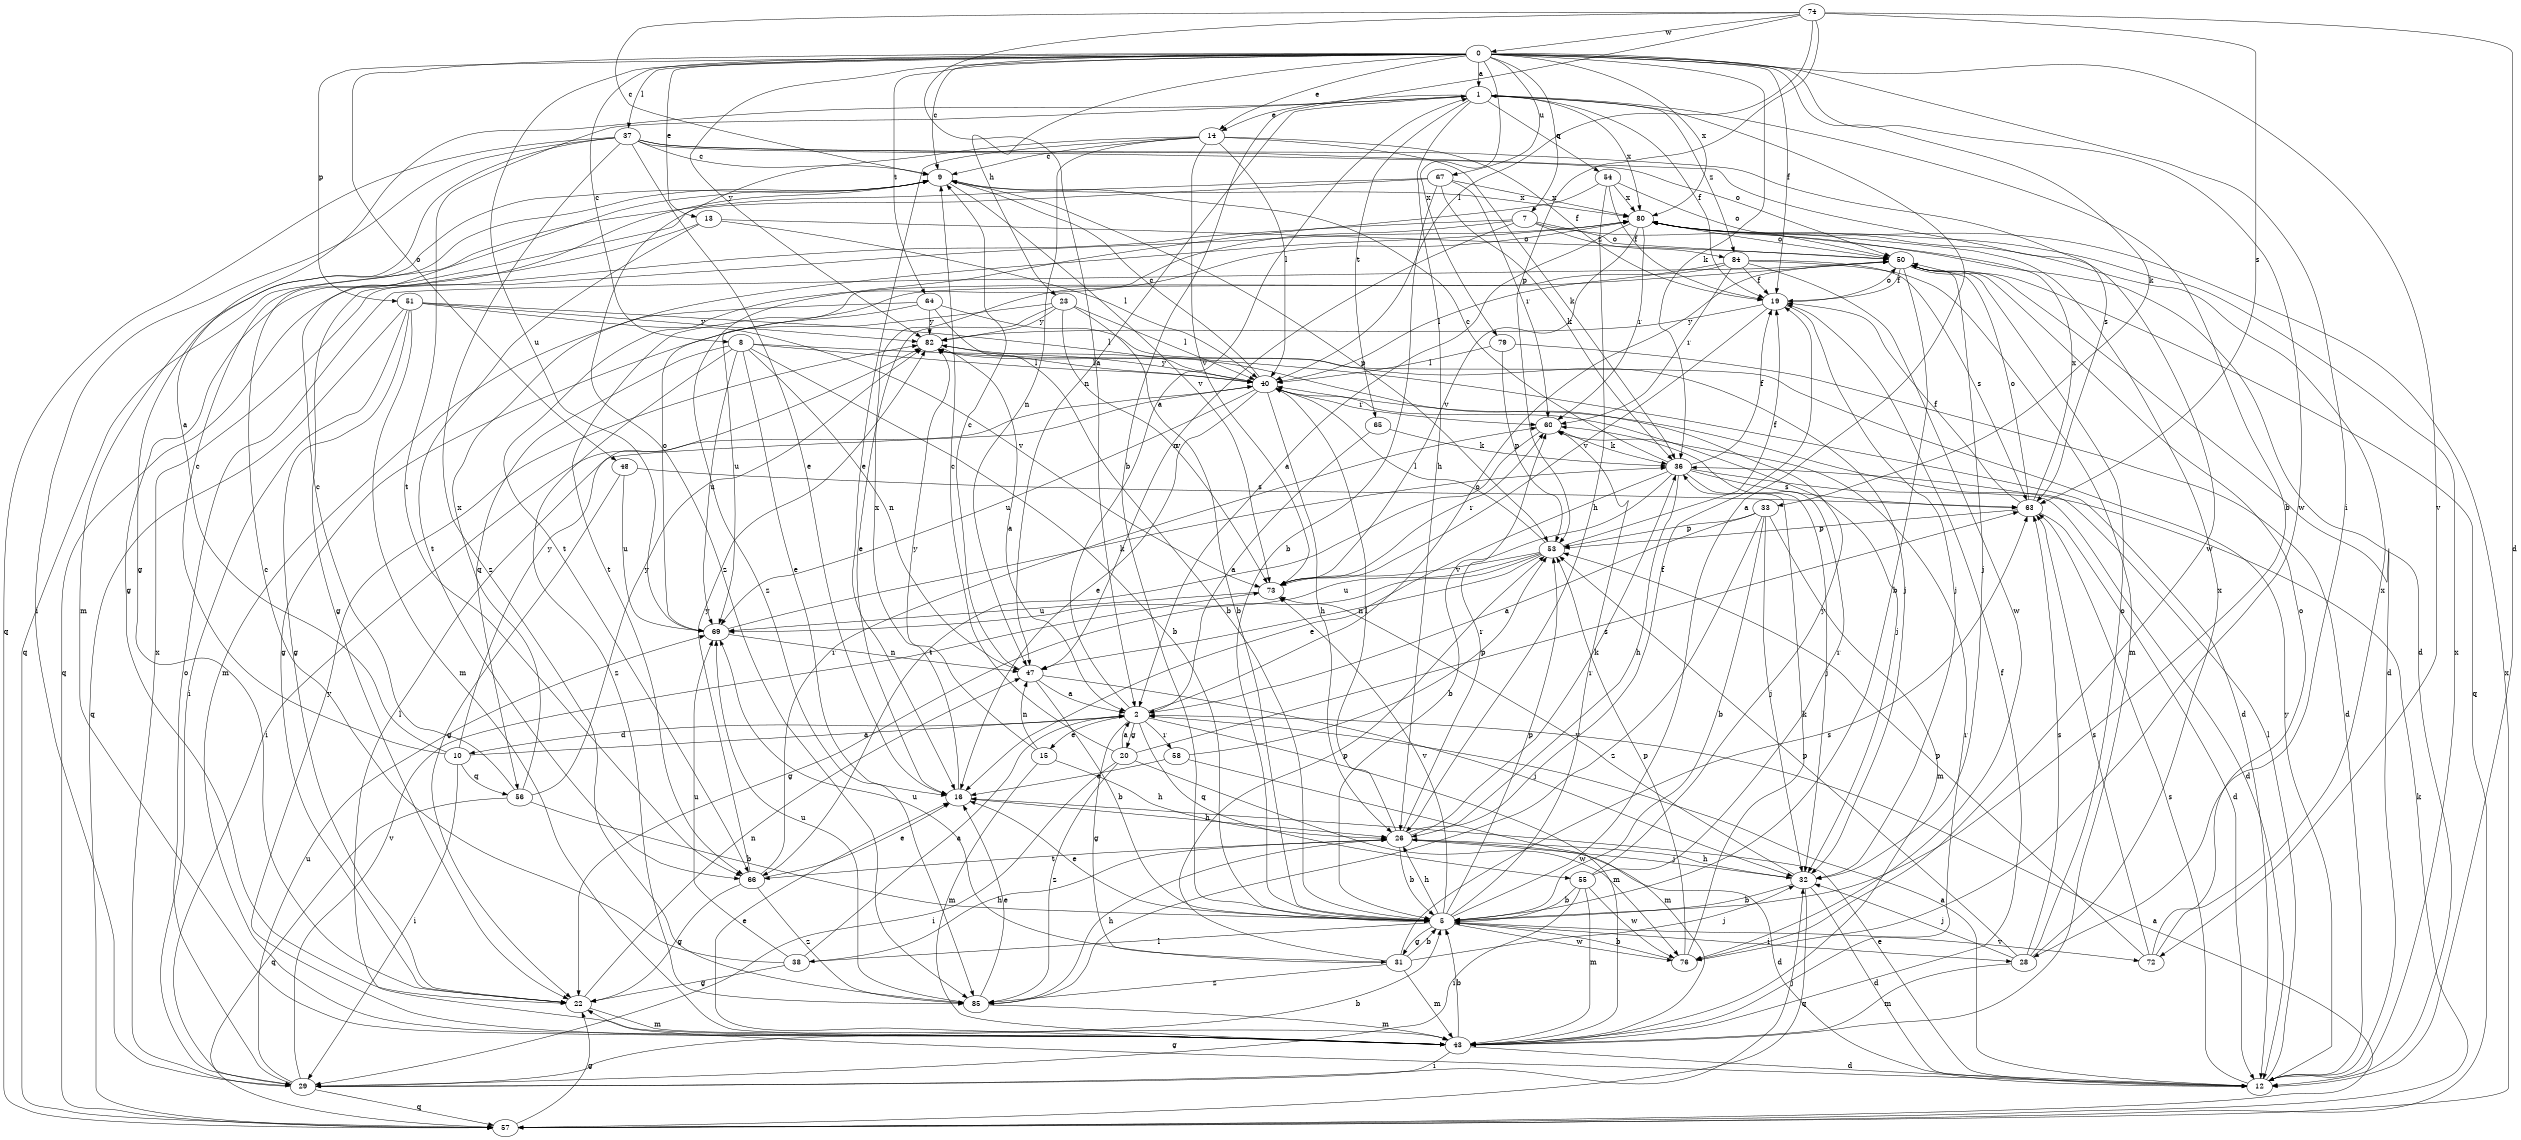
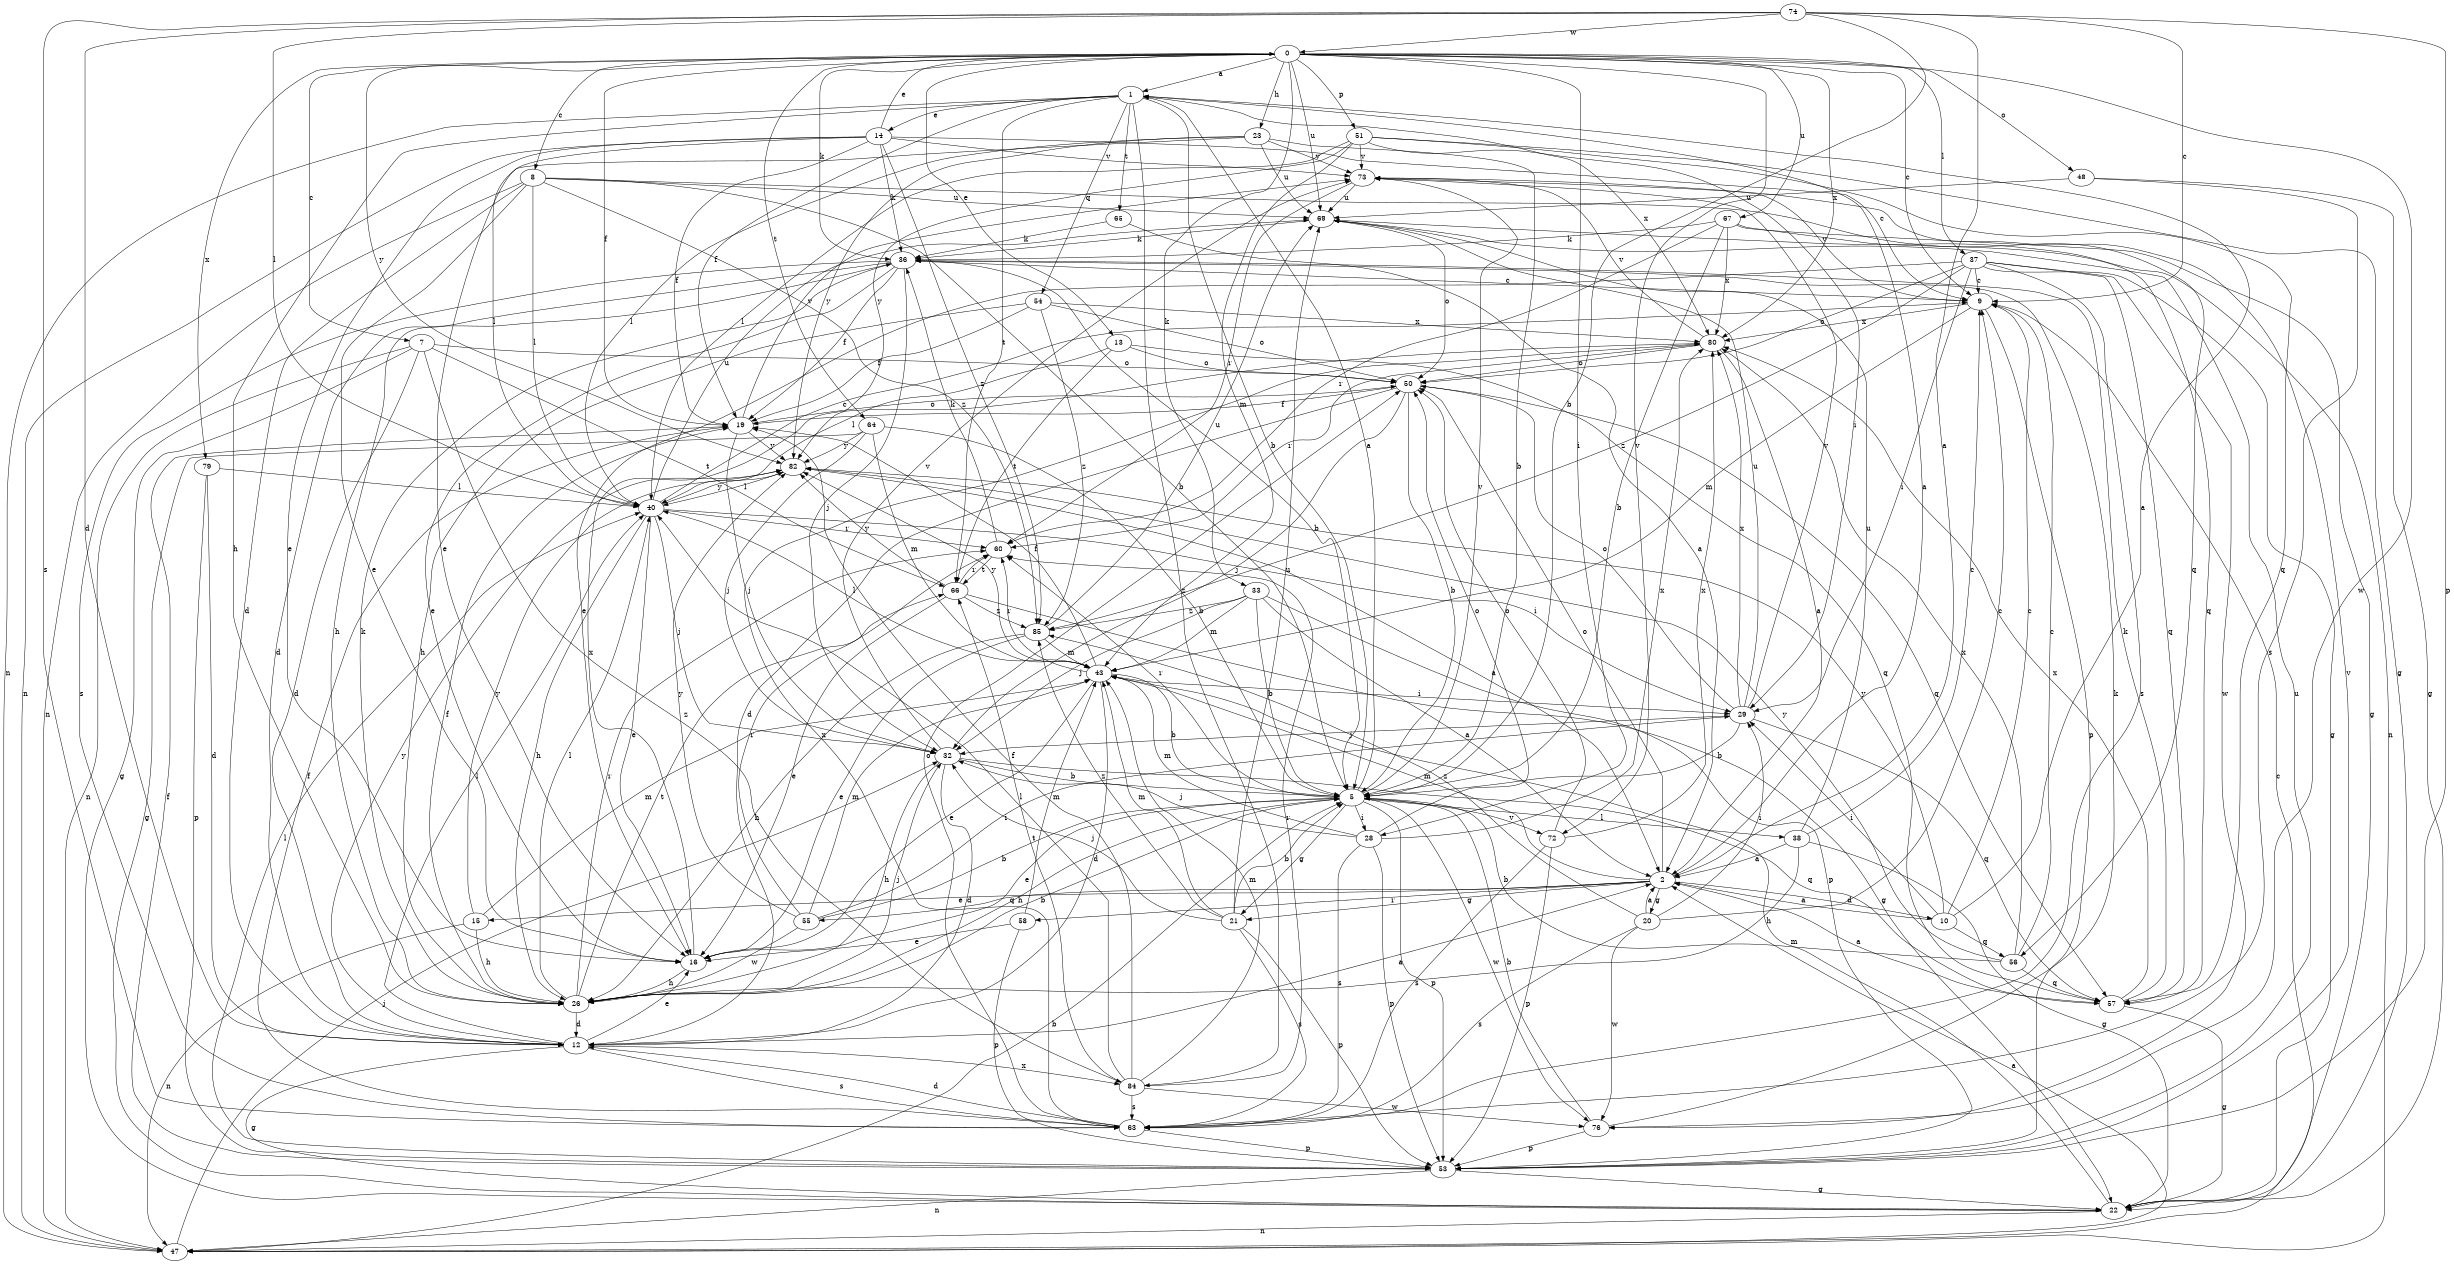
edge "0" -> "14": reversed
edge "12" -> "80": now "12" -> "84"
edge "55" -> "76": now "55" -> "26"
node "31": label "31" -> "21"
